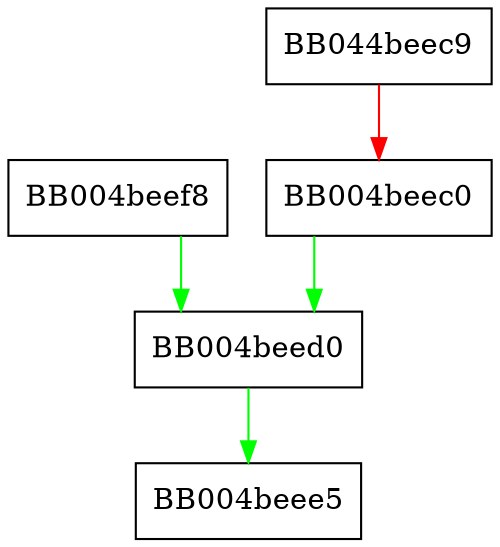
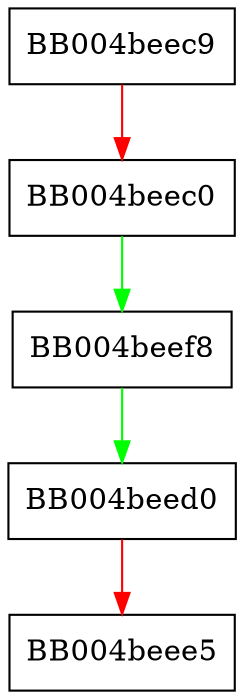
node "BB044beec9": label "BB044beec9" -> "BB004beec9"
edge "BB004beec0" -> "BB004beed0": now "BB004beec0" -> "BB004beef8"
edge "BB004beed0" -> "BB004beee5": color green -> red
